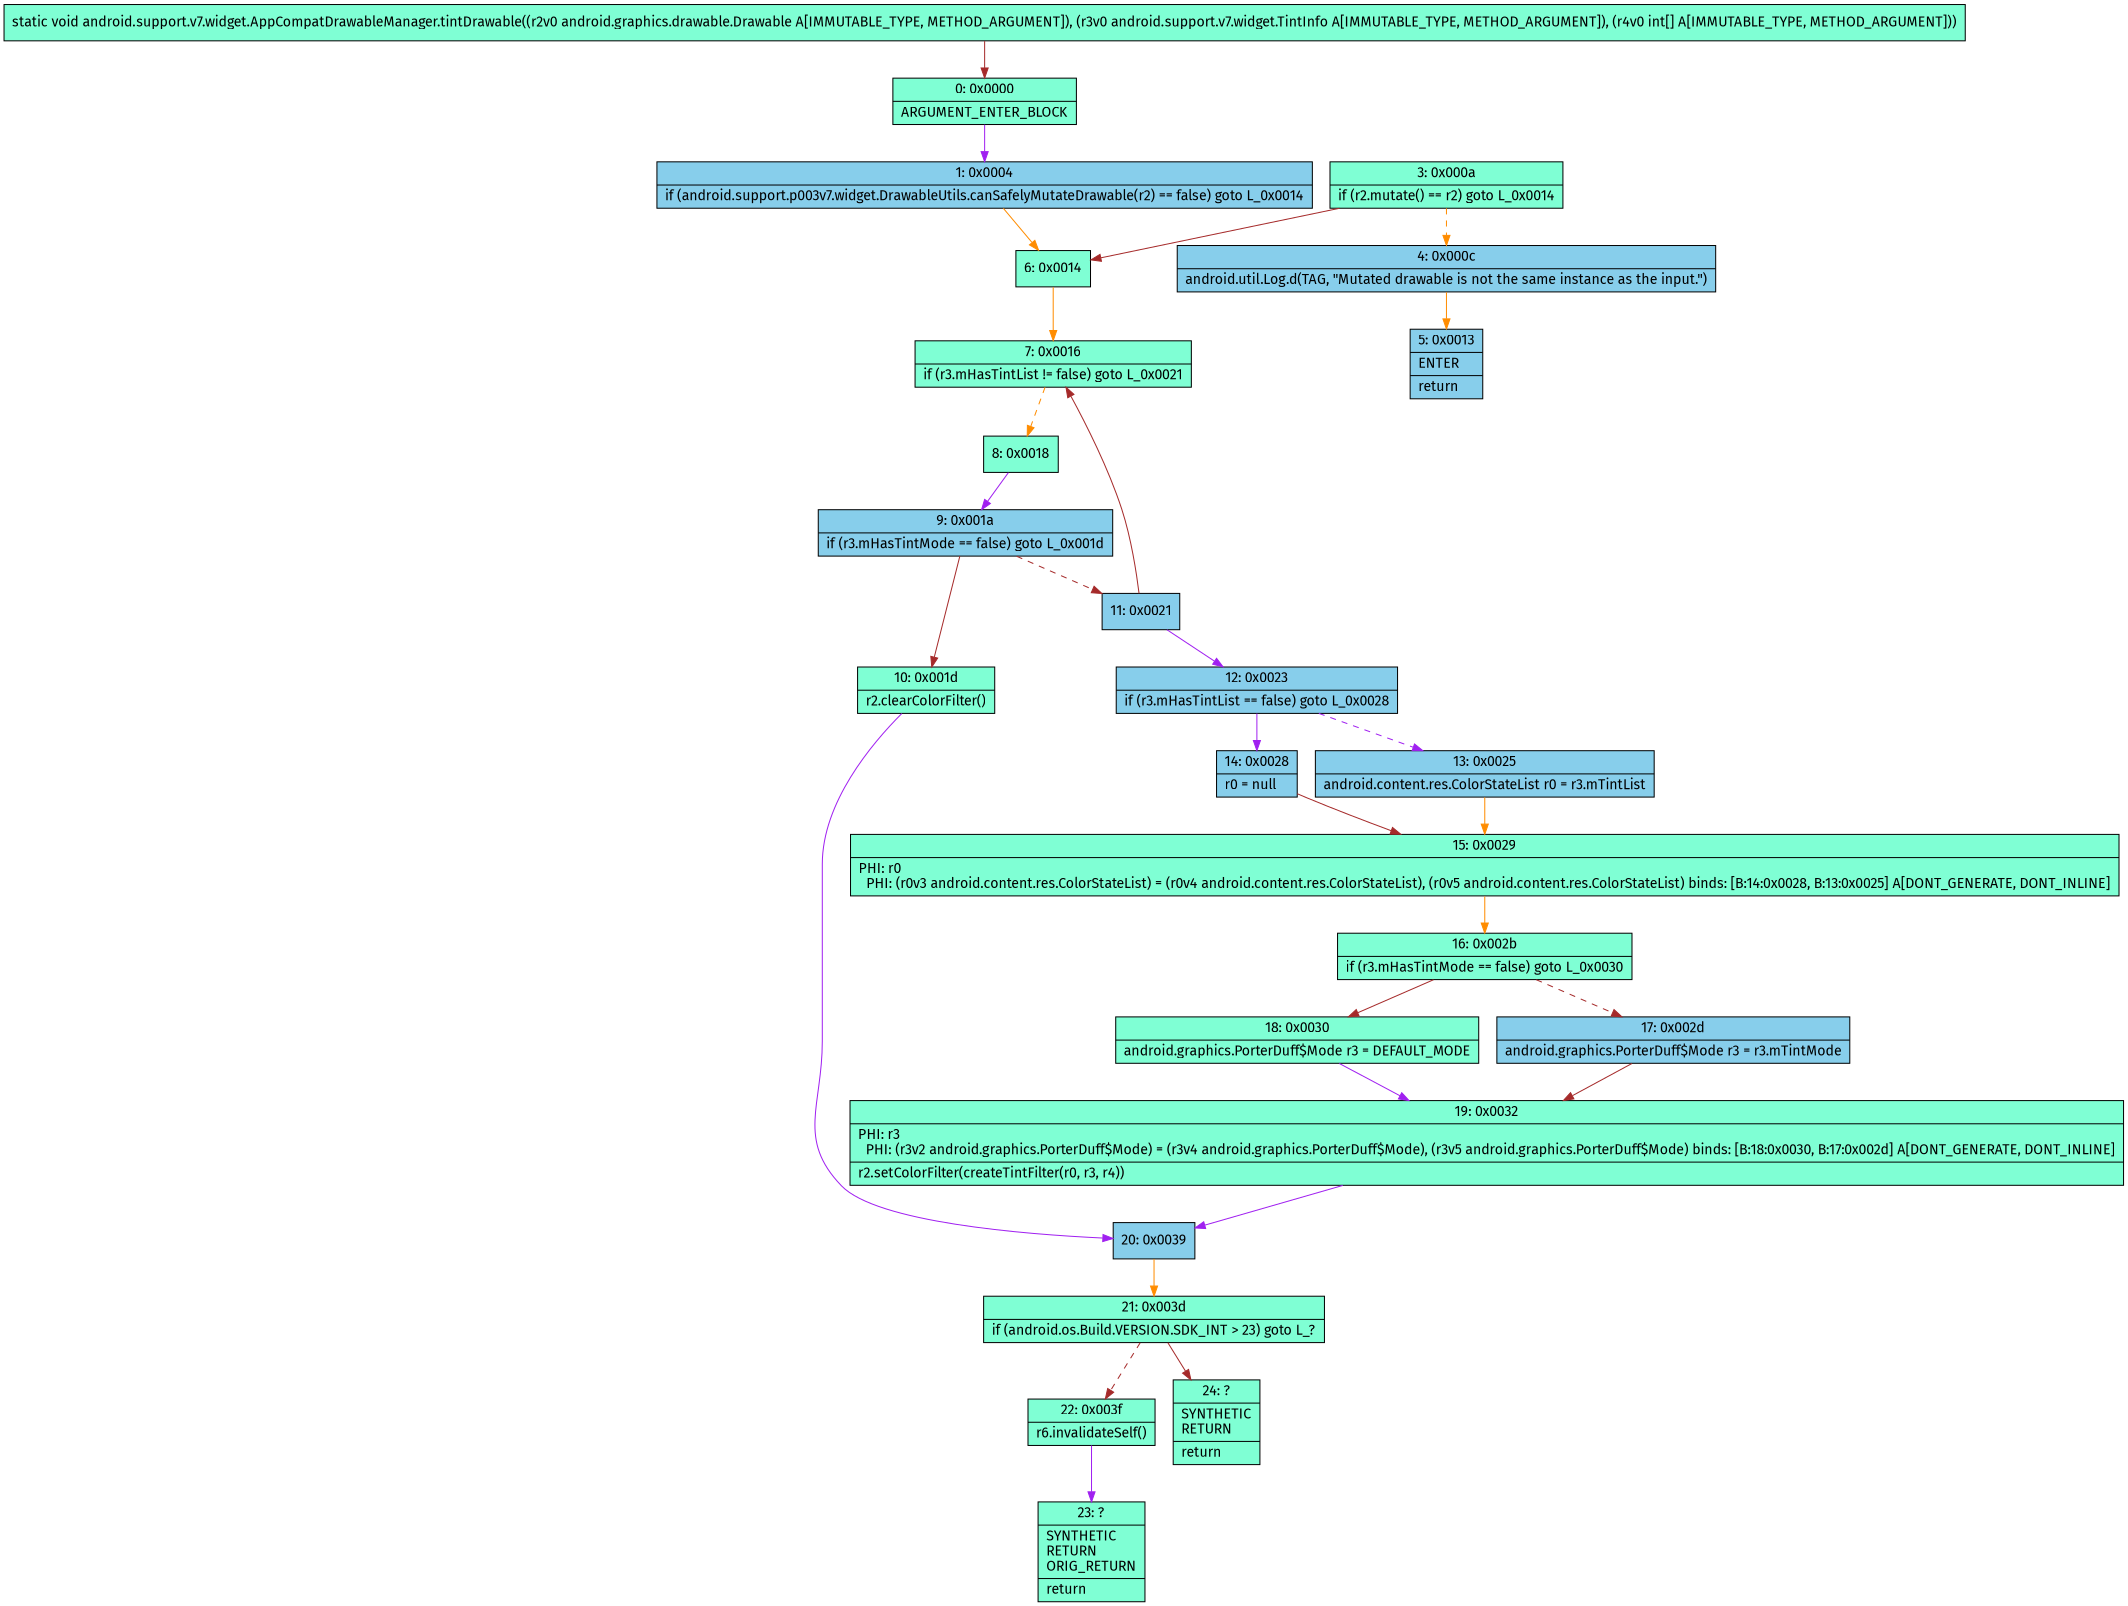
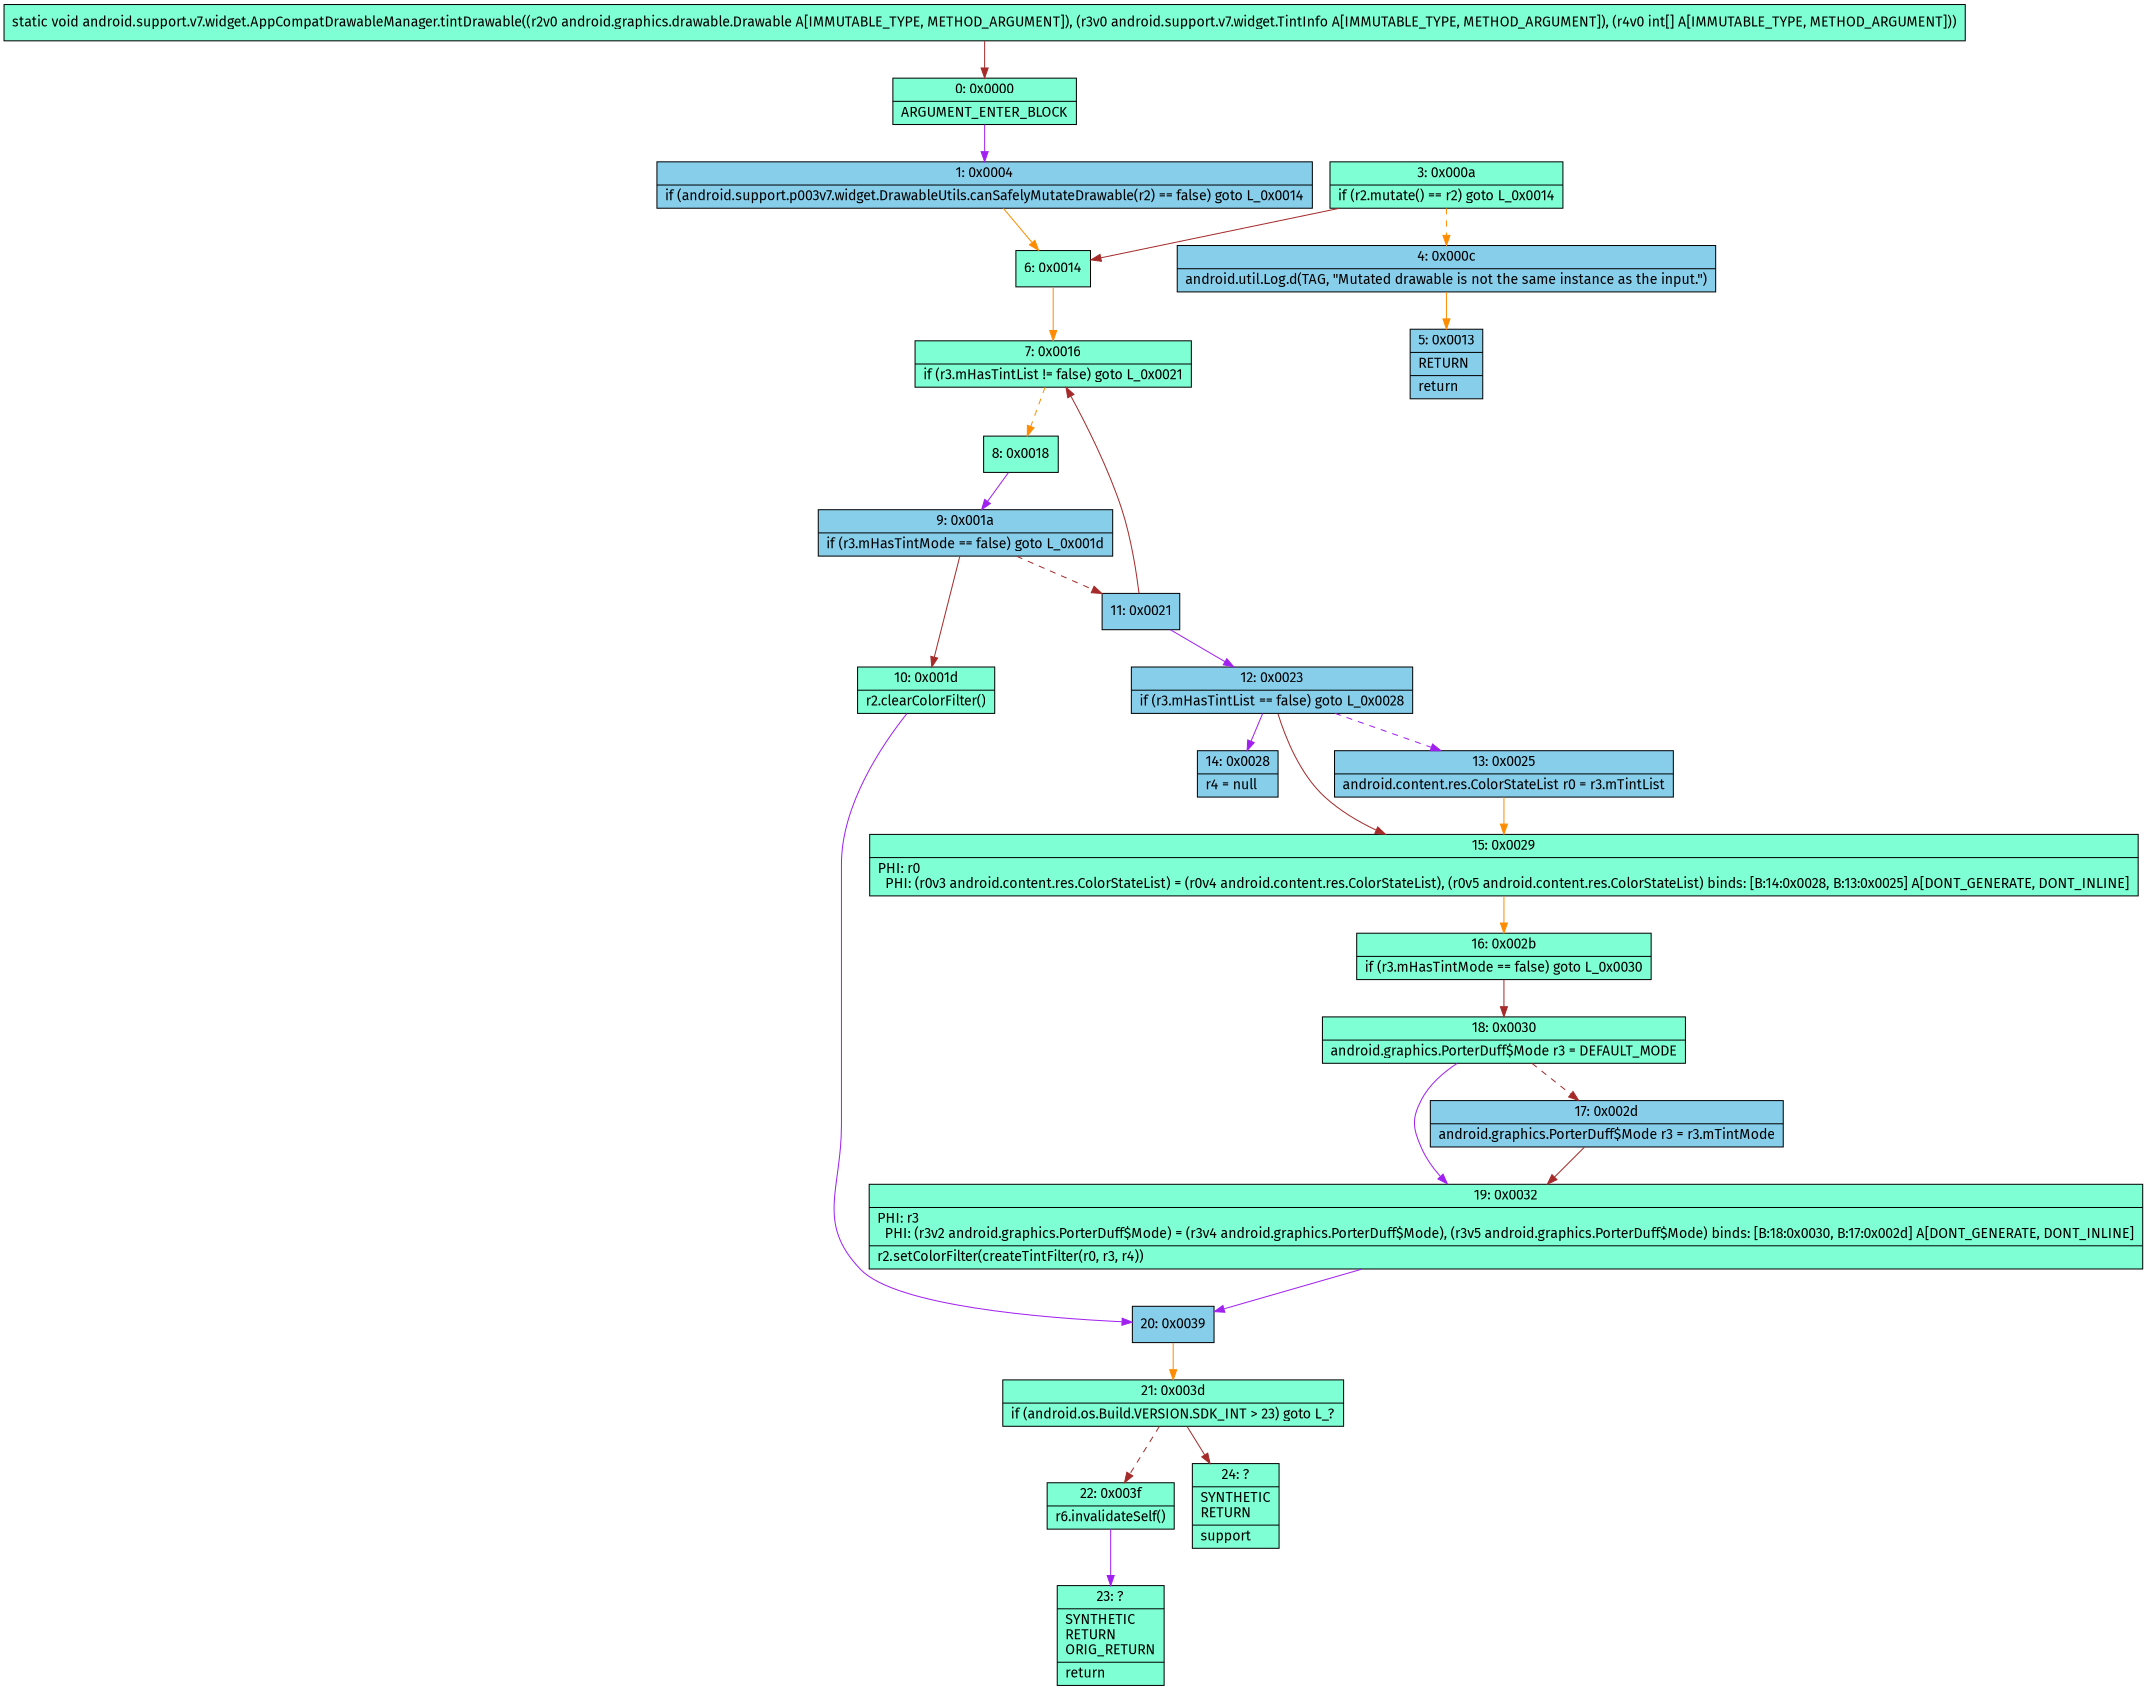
node "5: 0x0013": text "ENTER" -> "RETURN"
node "14: 0x0028": text "r0 = null" -> "r4 = null"
edge "14: 0x0028" -> "15: 0x0029": now "12: 0x0023" -> "15: 0x0029"
edge "16: 0x002b" -> "17: 0x002d": now "18: 0x0030" -> "17: 0x002d"
node "24: ?": text "return" -> "support"
